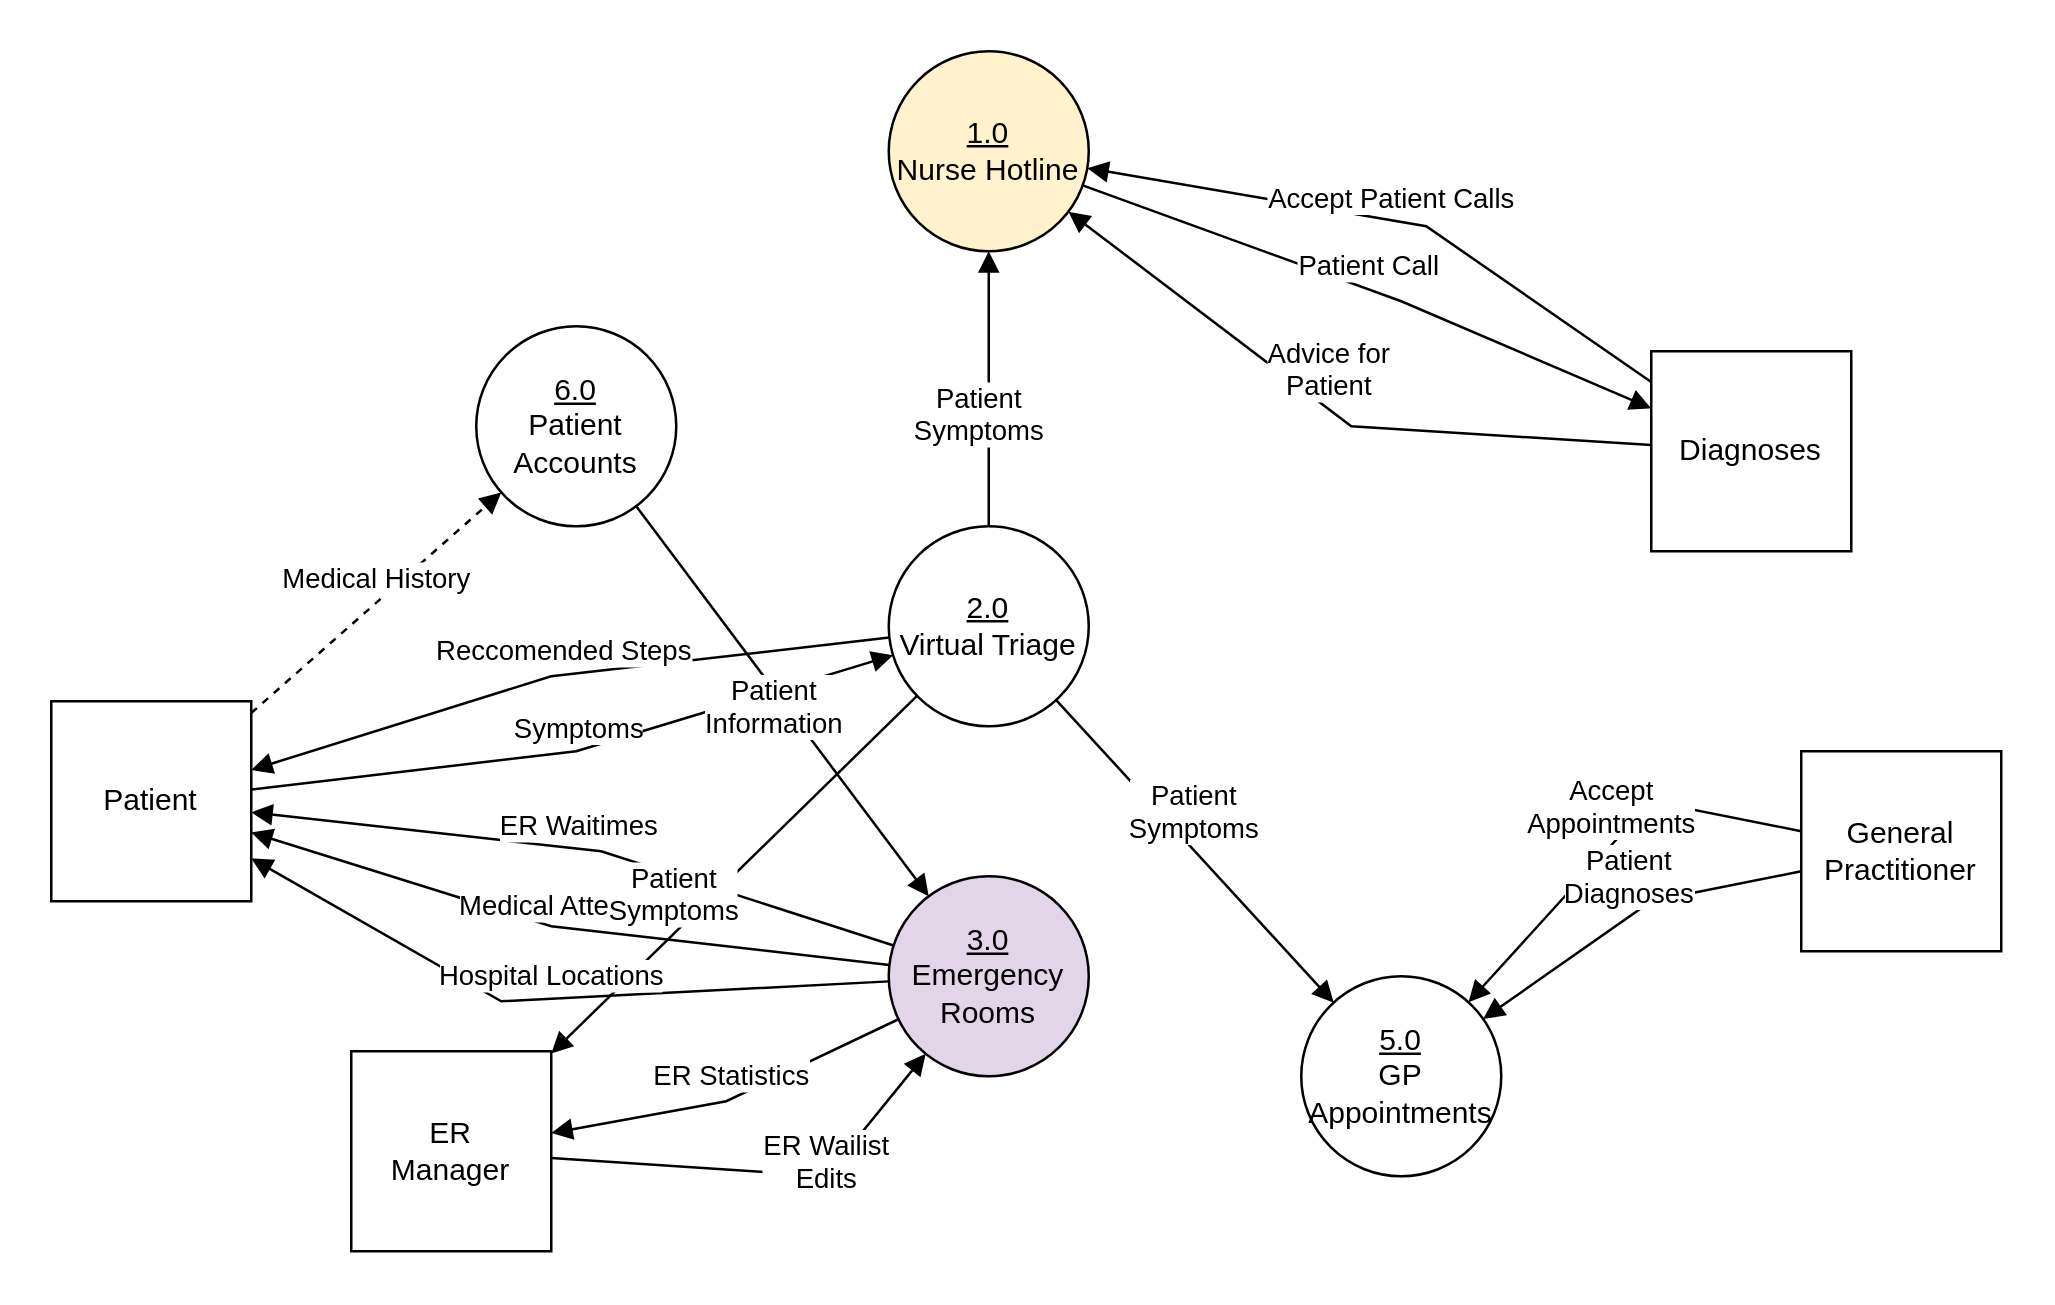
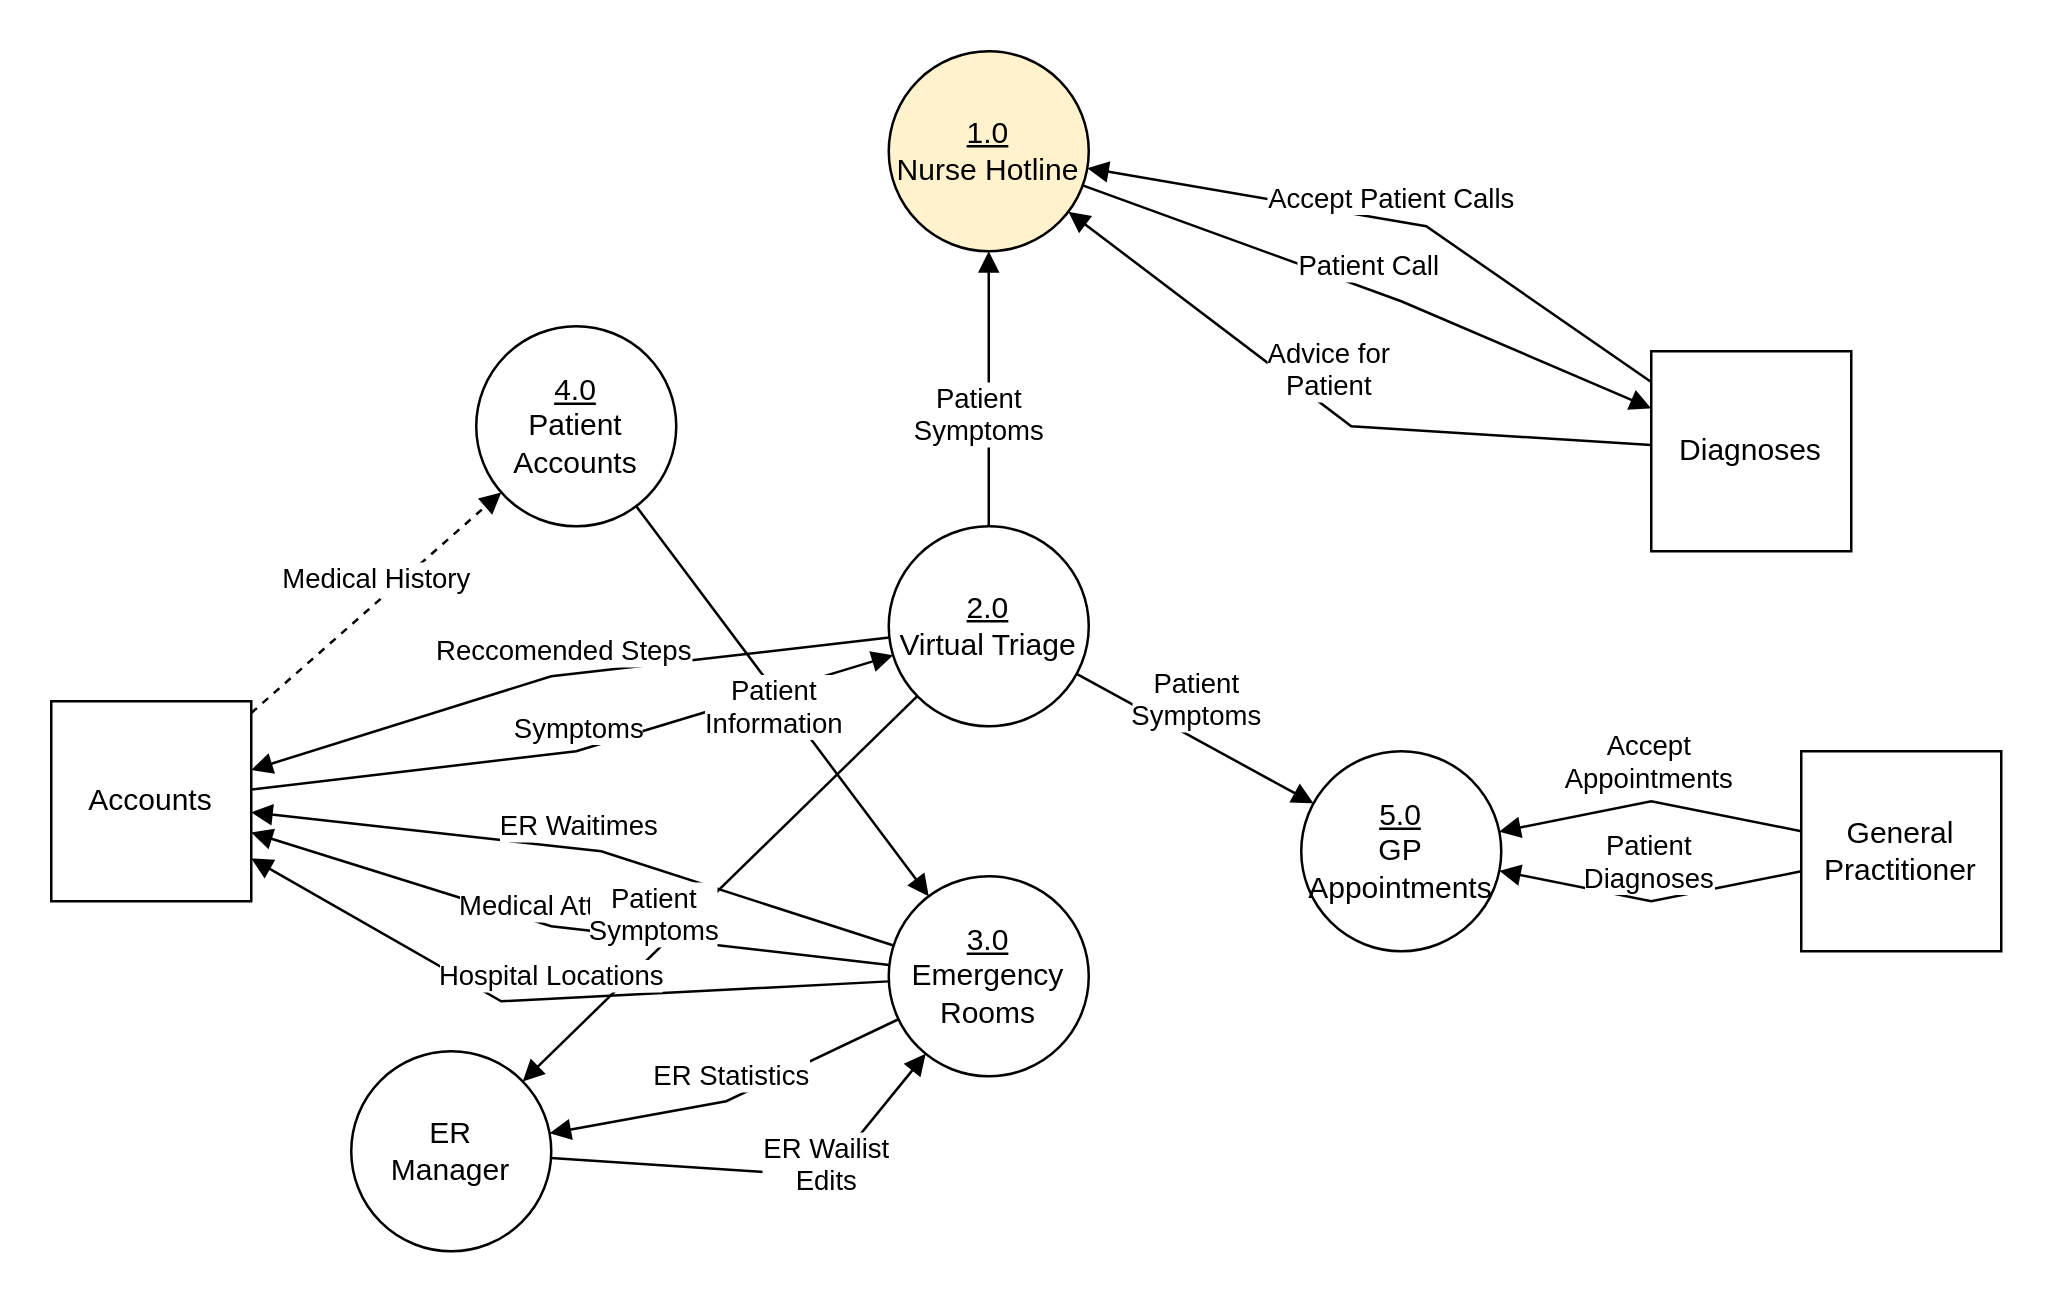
node "6.0 Patient Accounts": label "6.0 Patient Accounts" -> "4.0 Patient Accounts"
node "Patient": label "Patient" -> "Accounts"
node "3.0 Emergency Rooms": fillcolor #e1d5e7 -> #ffffff
node "5.0 GP Appointments": moved (1401, 1076) -> (1401, 851)
node "ER Manager": shape rectangle -> ellipse
